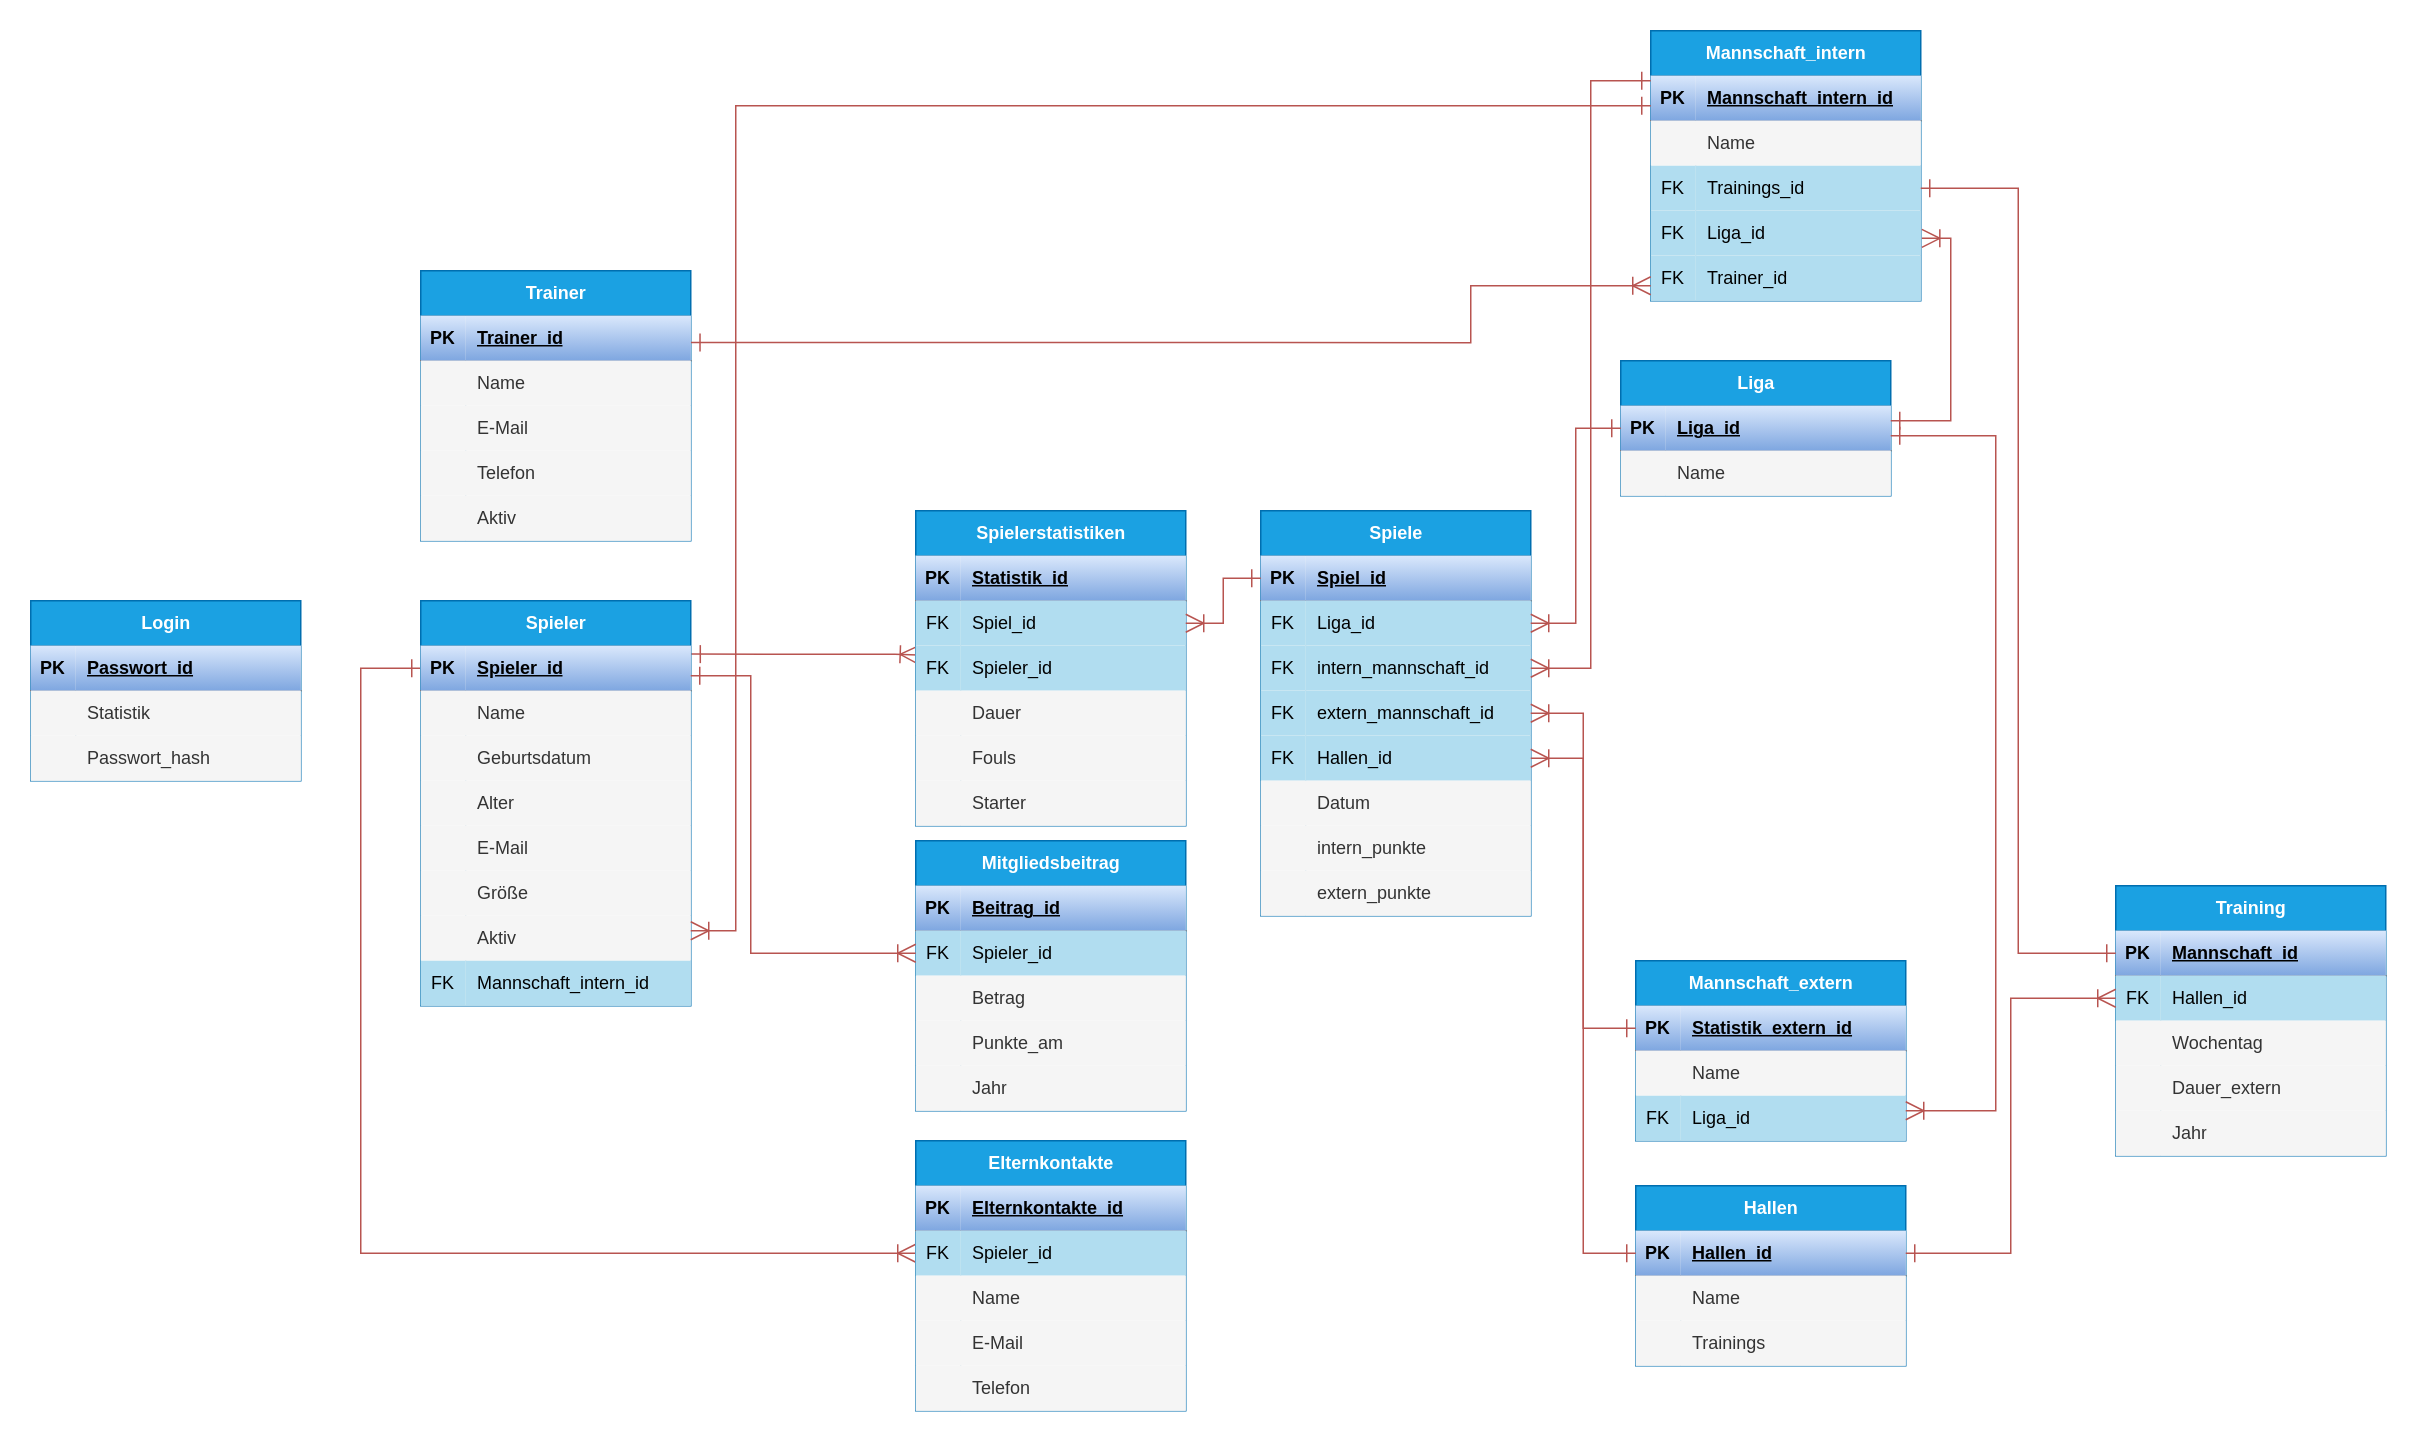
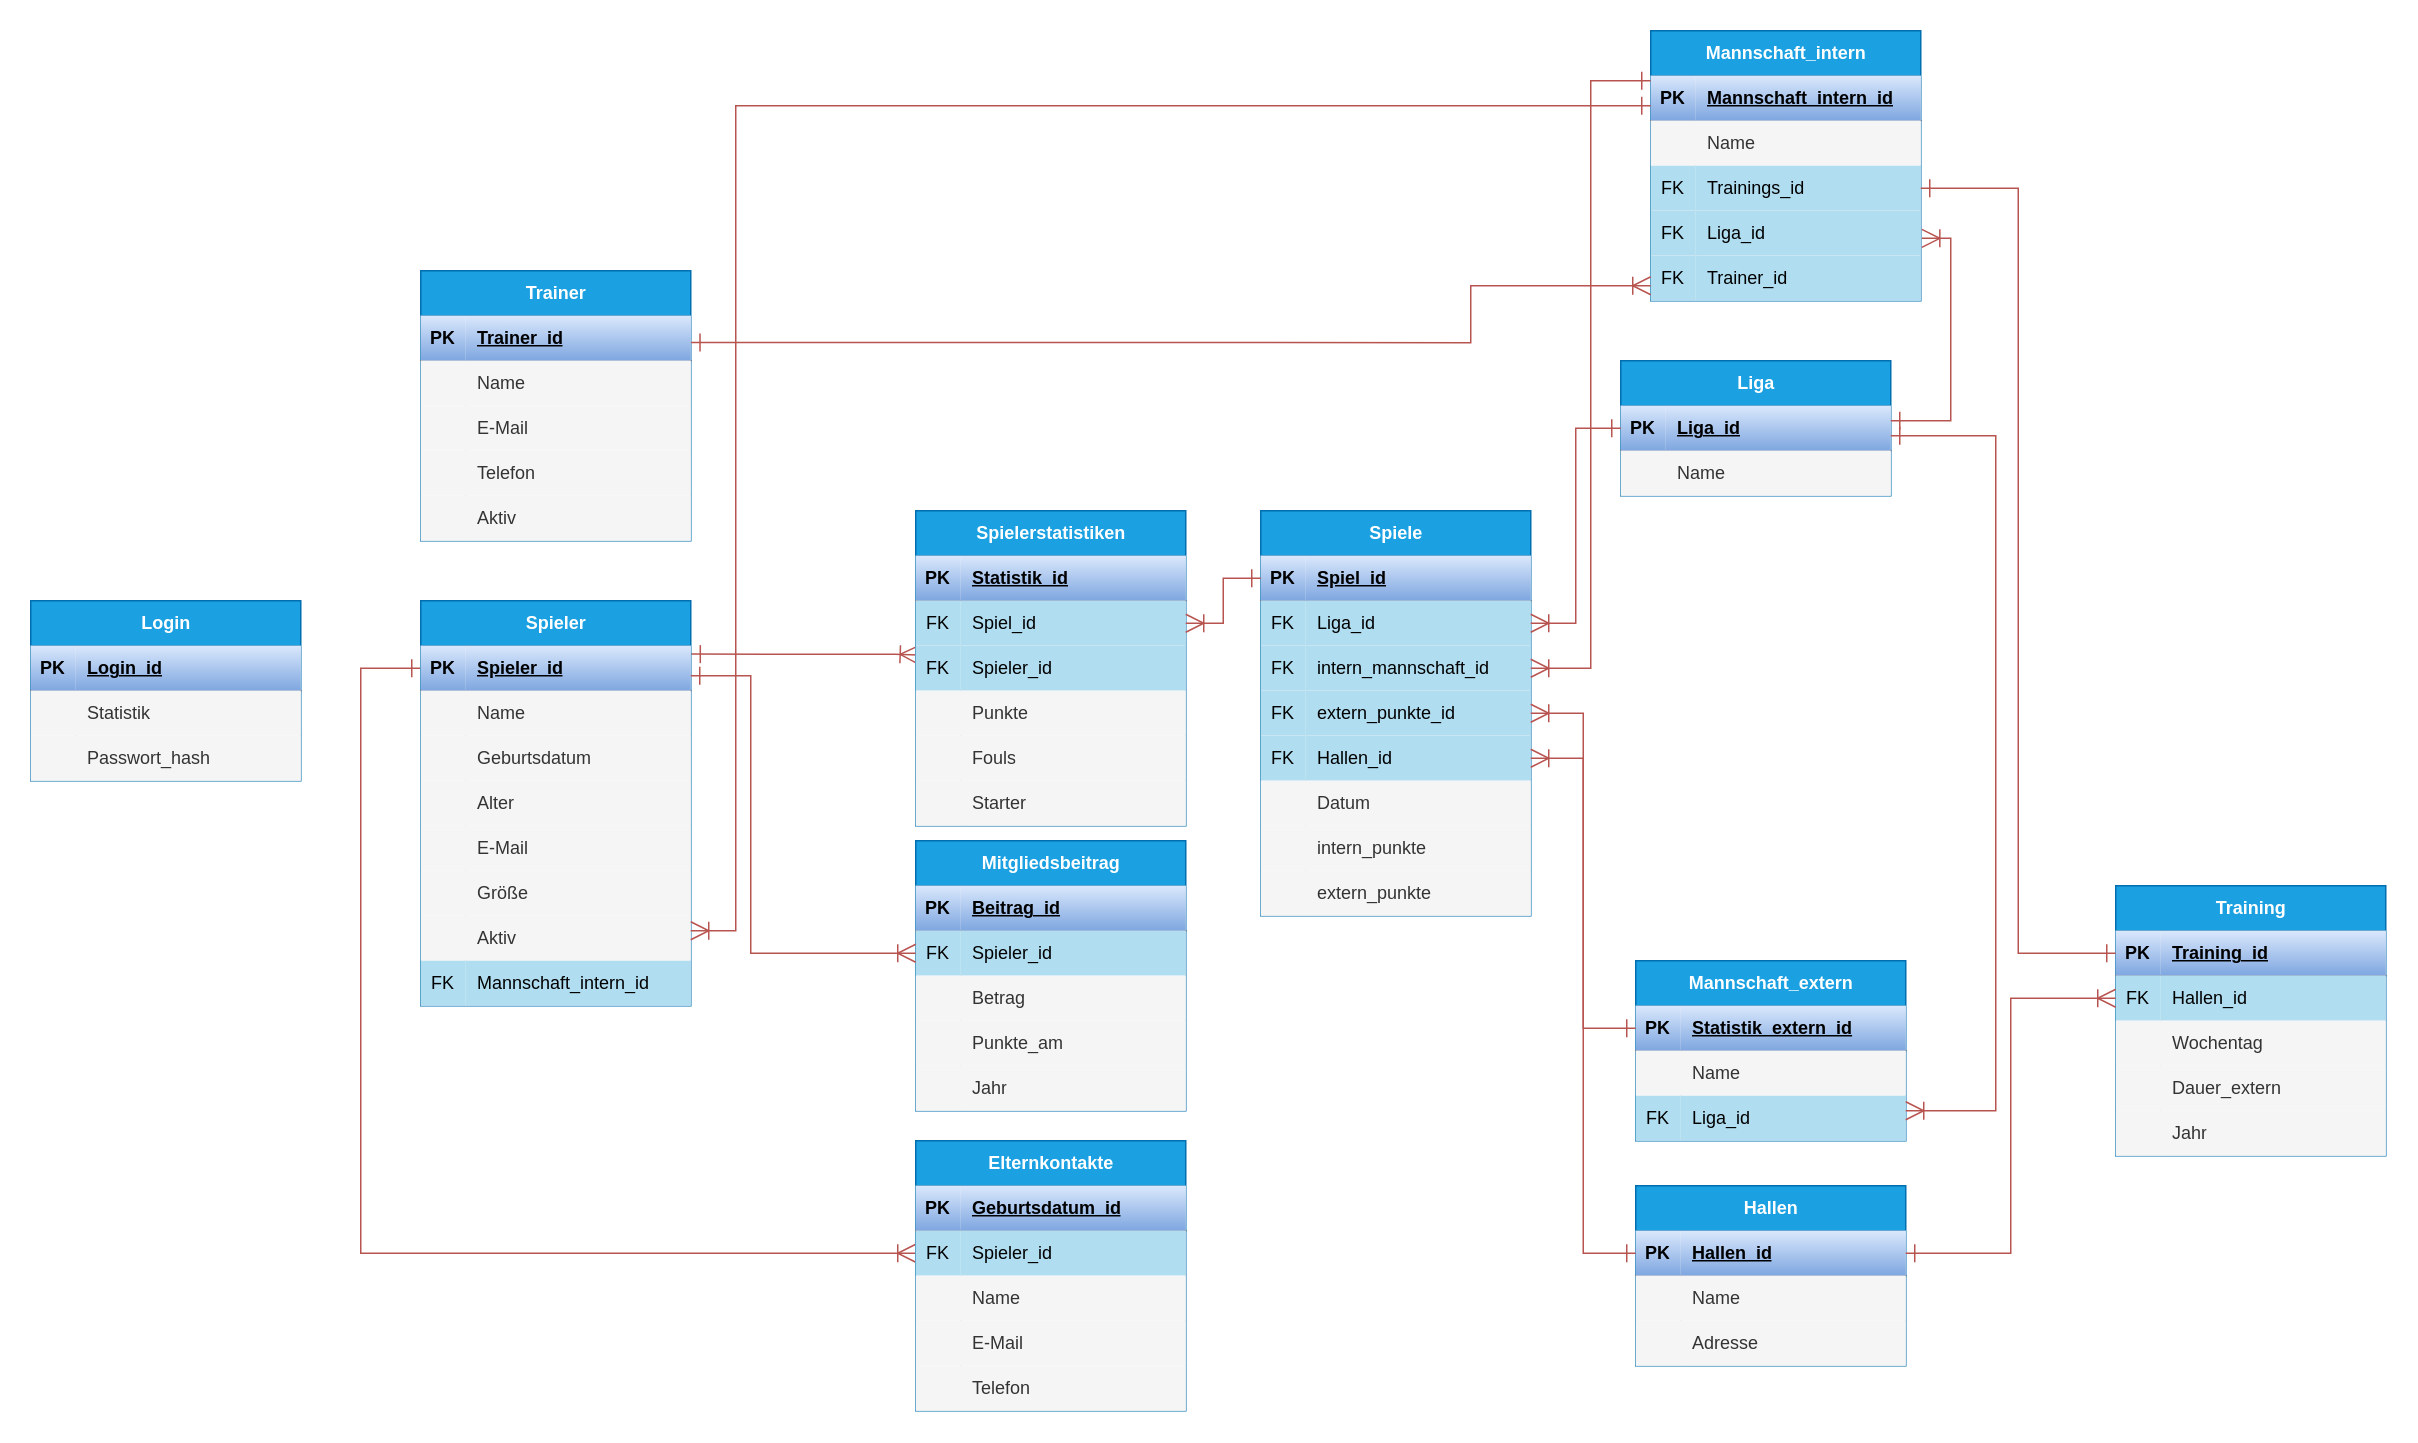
node "Passwort_id": label "Passwort_id" -> "Login_id"
node "Dauer": label "Dauer" -> "Punkte"
node "extern_mannschaft_id": label "extern_mannschaft_id" -> "extern_punkte_id"
node "Mannschaft_id": label "Mannschaft_id" -> "Training_id"
node "Elternkontakte_id": label "Elternkontakte_id" -> "Geburtsdatum_id"
node "Trainings": label "Trainings" -> "Adresse"
